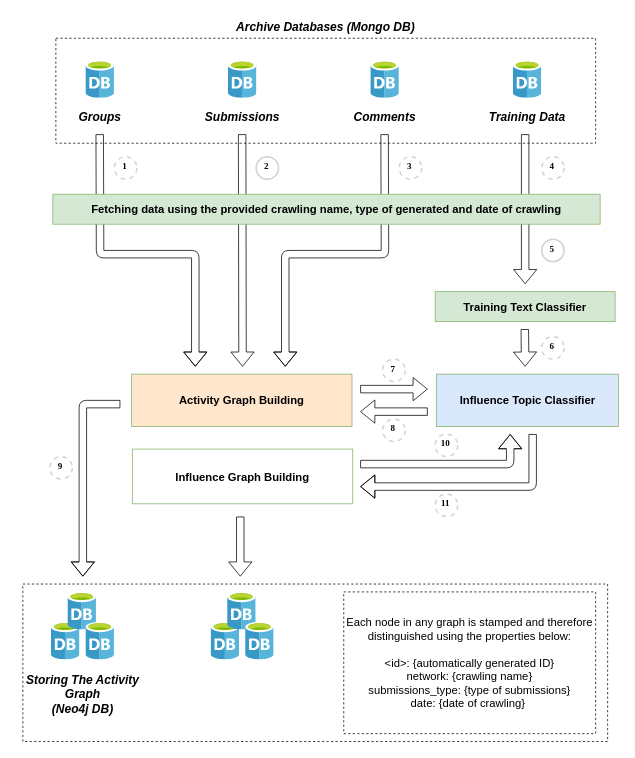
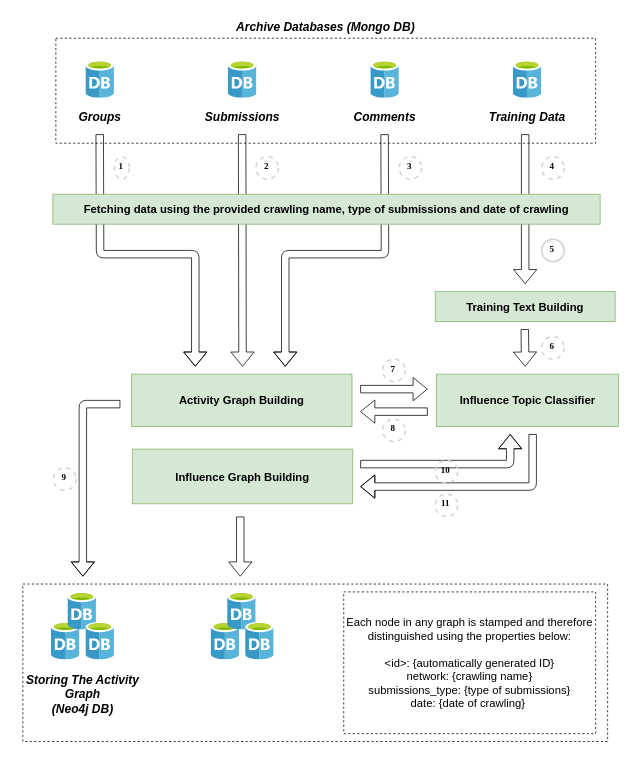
node "1": size 23x23 -> 15x23
node "2": style solid -> dashed
node "Fetching data using the provided crawling name, type of generated and date of crawling": label "Fetching data using the provided crawling name, type of generated and date of crawling" -> "Fetching data using the provided crawling name, type of submissions and date of crawling"
node "Training Text Classifier": label "Training Text Classifier" -> "Training Text Building"
node "Activity Graph Building": fillcolor #ffe6cc -> #d5e8d4
node "Influence Topic Classifier": fillcolor #dae8fc -> #d5e8d4
node "10": moved (447, 445) -> (447, 471)
node "9": moved (61, 468) -> (65, 479)
node "Influence Graph Building": fillcolor #ffffff -> #d5e8d4
